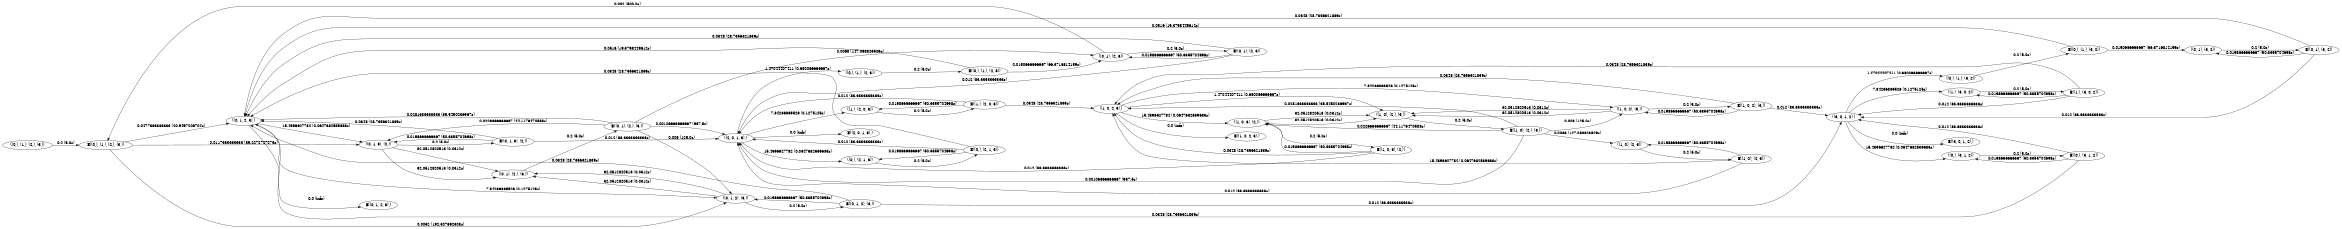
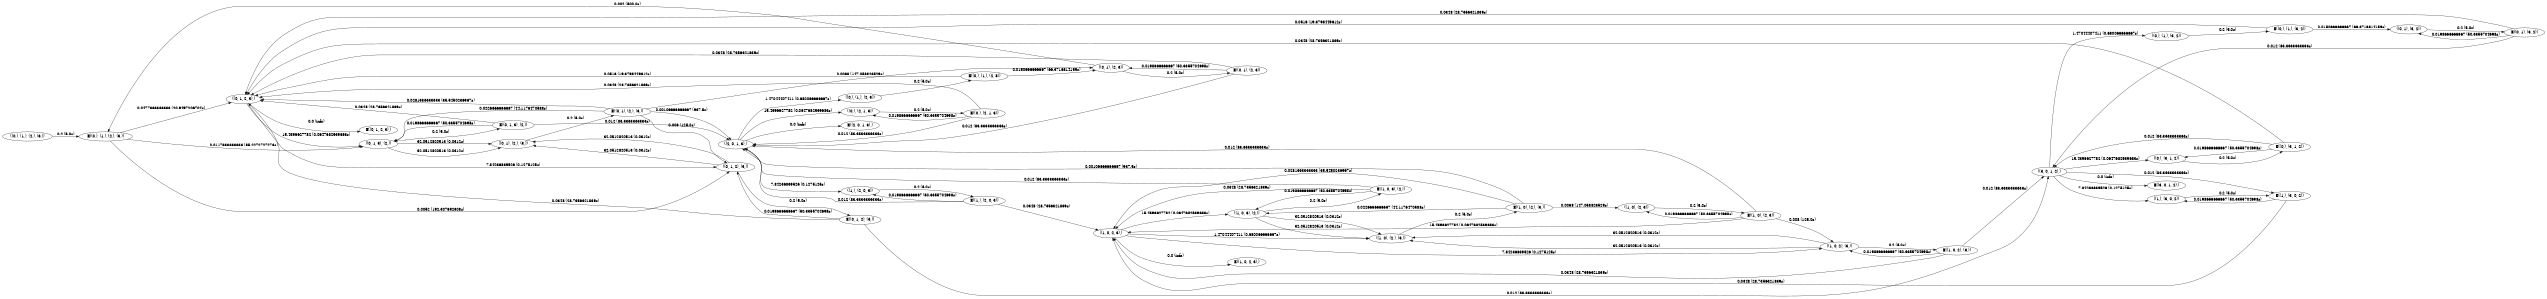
edge "E((1,), (3, 0, 2))" -> "((3, 0, 1, 2),)": reversed
edge "E((1, 0), (2,), (3,))" -> "((1, 0, 2), (3,))": now "E((1, 0), (2, 3))" -> "((1, 0, 2), (3,))"
